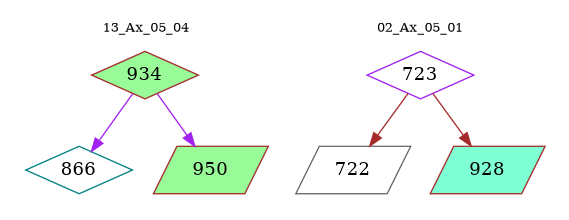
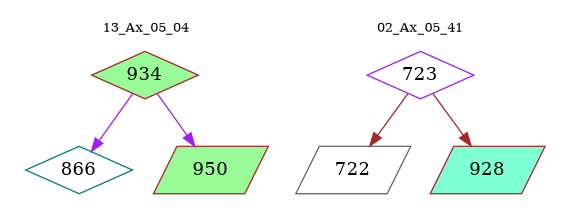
cluster "02_Ax_05_01": label "02_Ax_05_01" -> "02_Ax_05_41"
